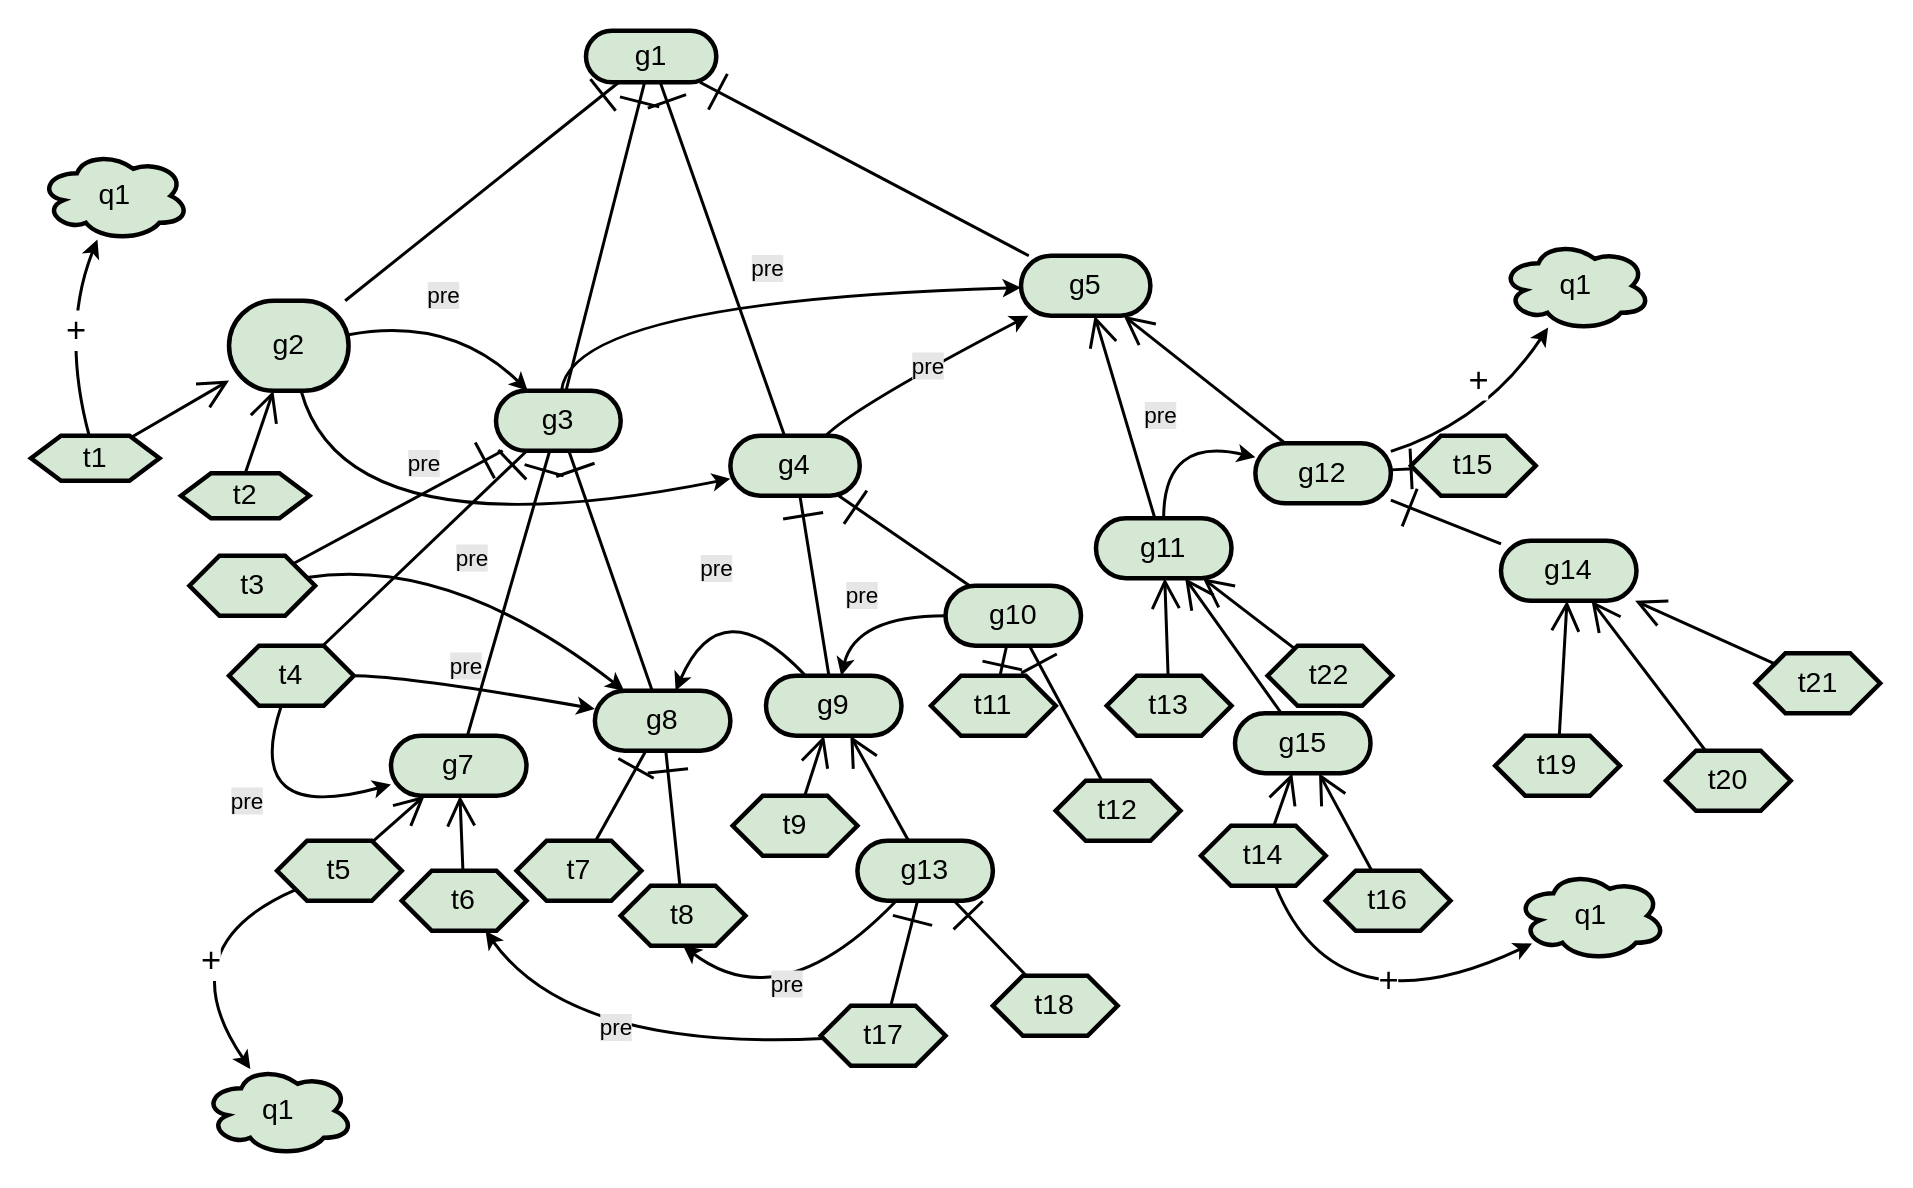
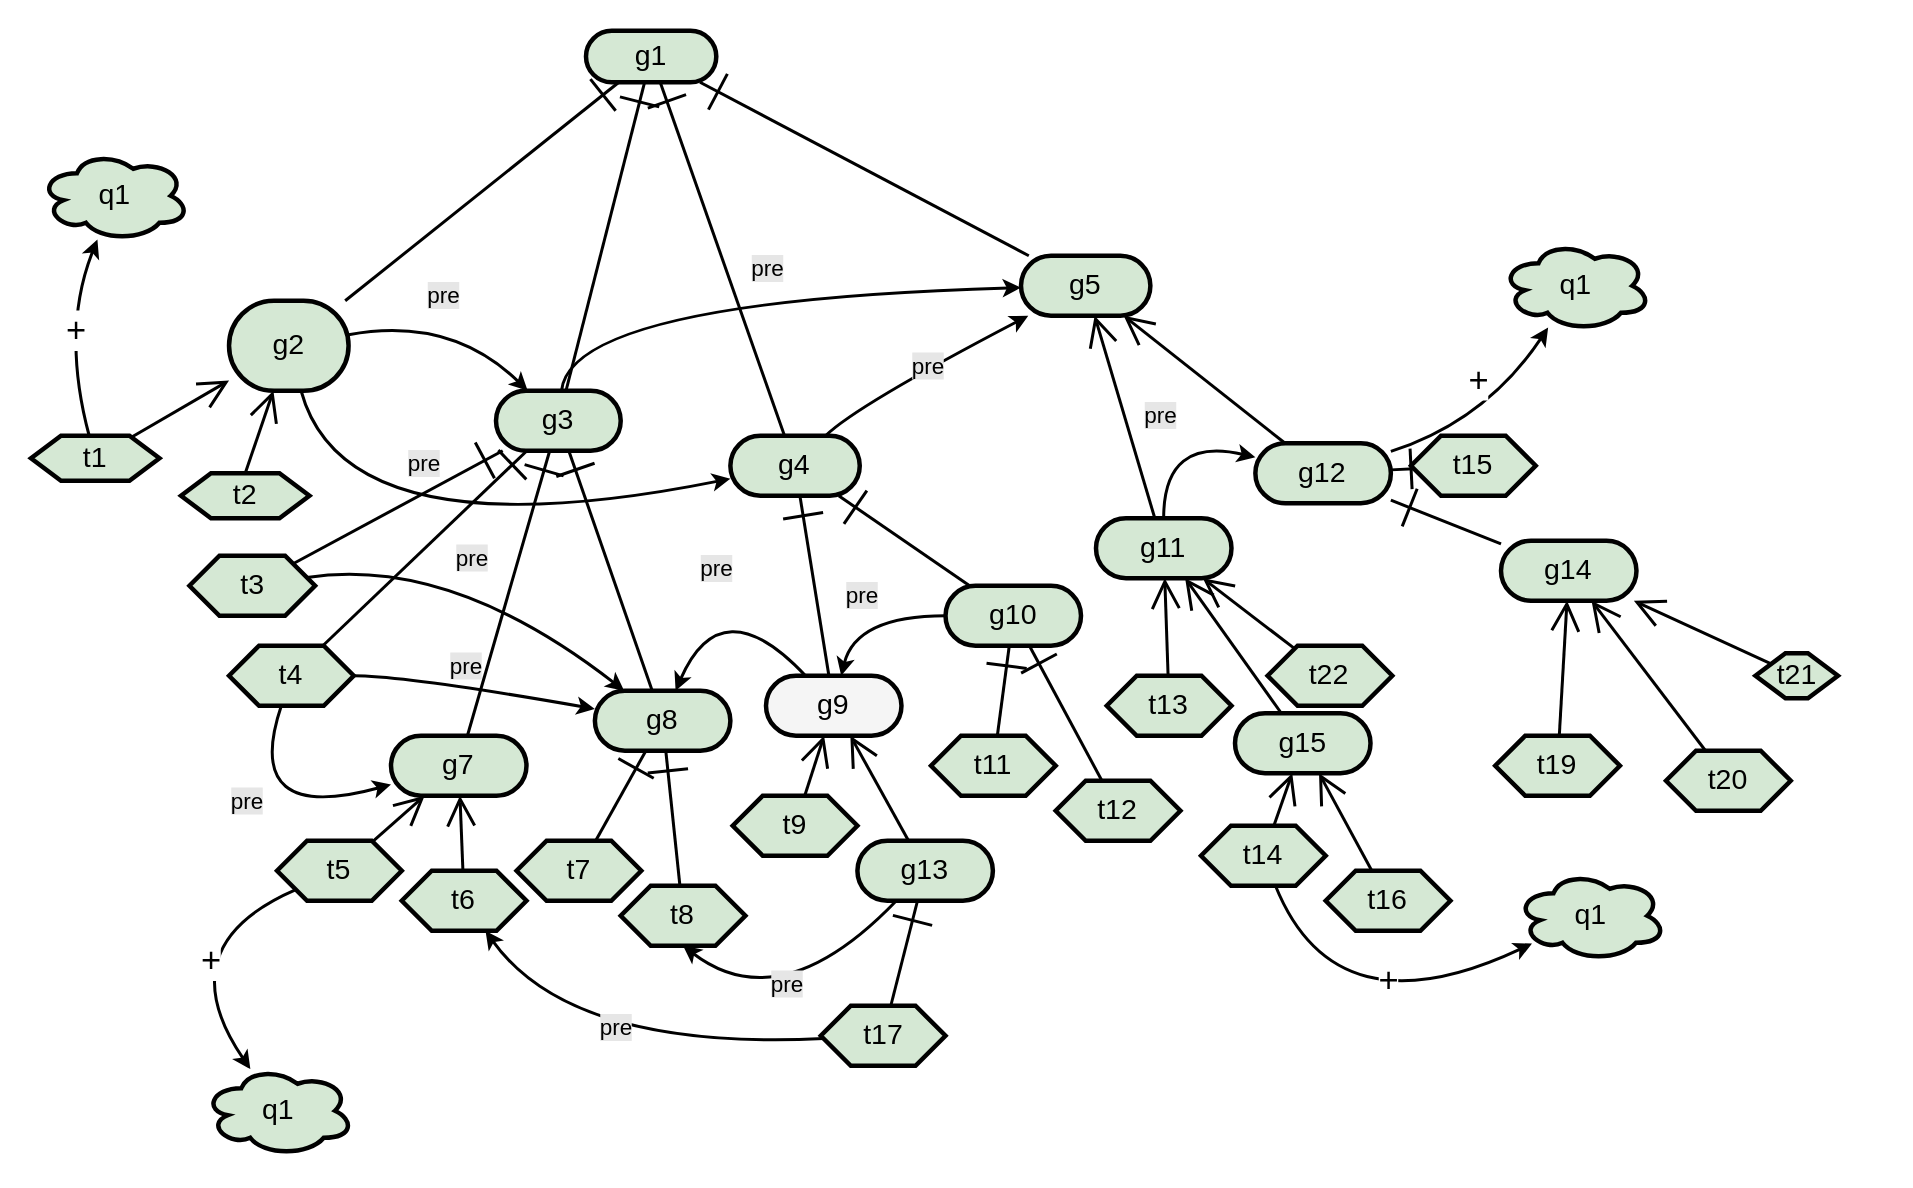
node "t21": size 125x60 -> 83x45
node "g9": fillcolor #d5e8d4 -> #f5f5f5
node "t11": moved (993, 706) -> (993, 766)
edge "t18" -> "g13": removed
node "t18": removed
